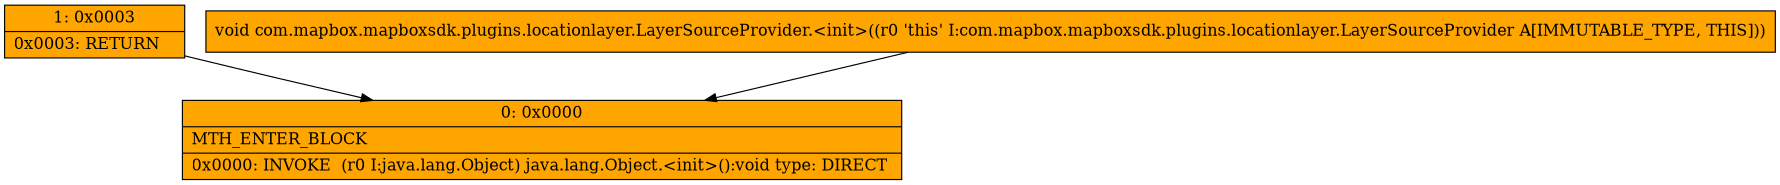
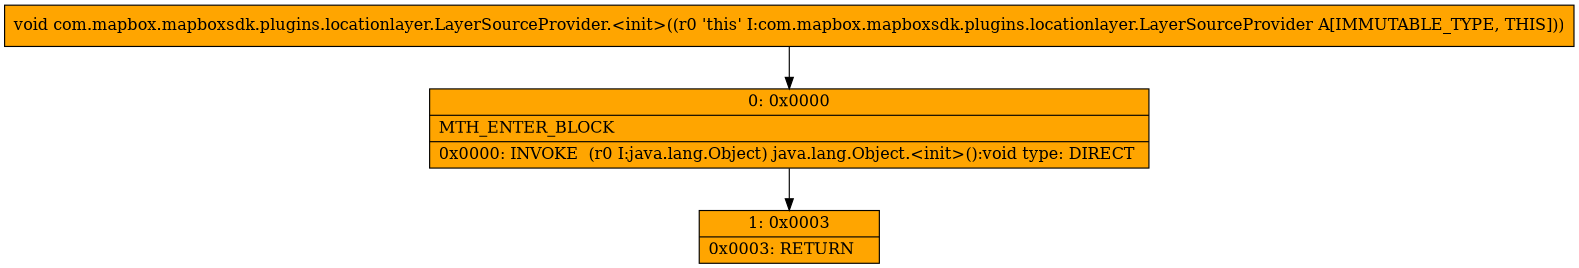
edge "1: 0x0003" -> "0: 0x0000": reversed
